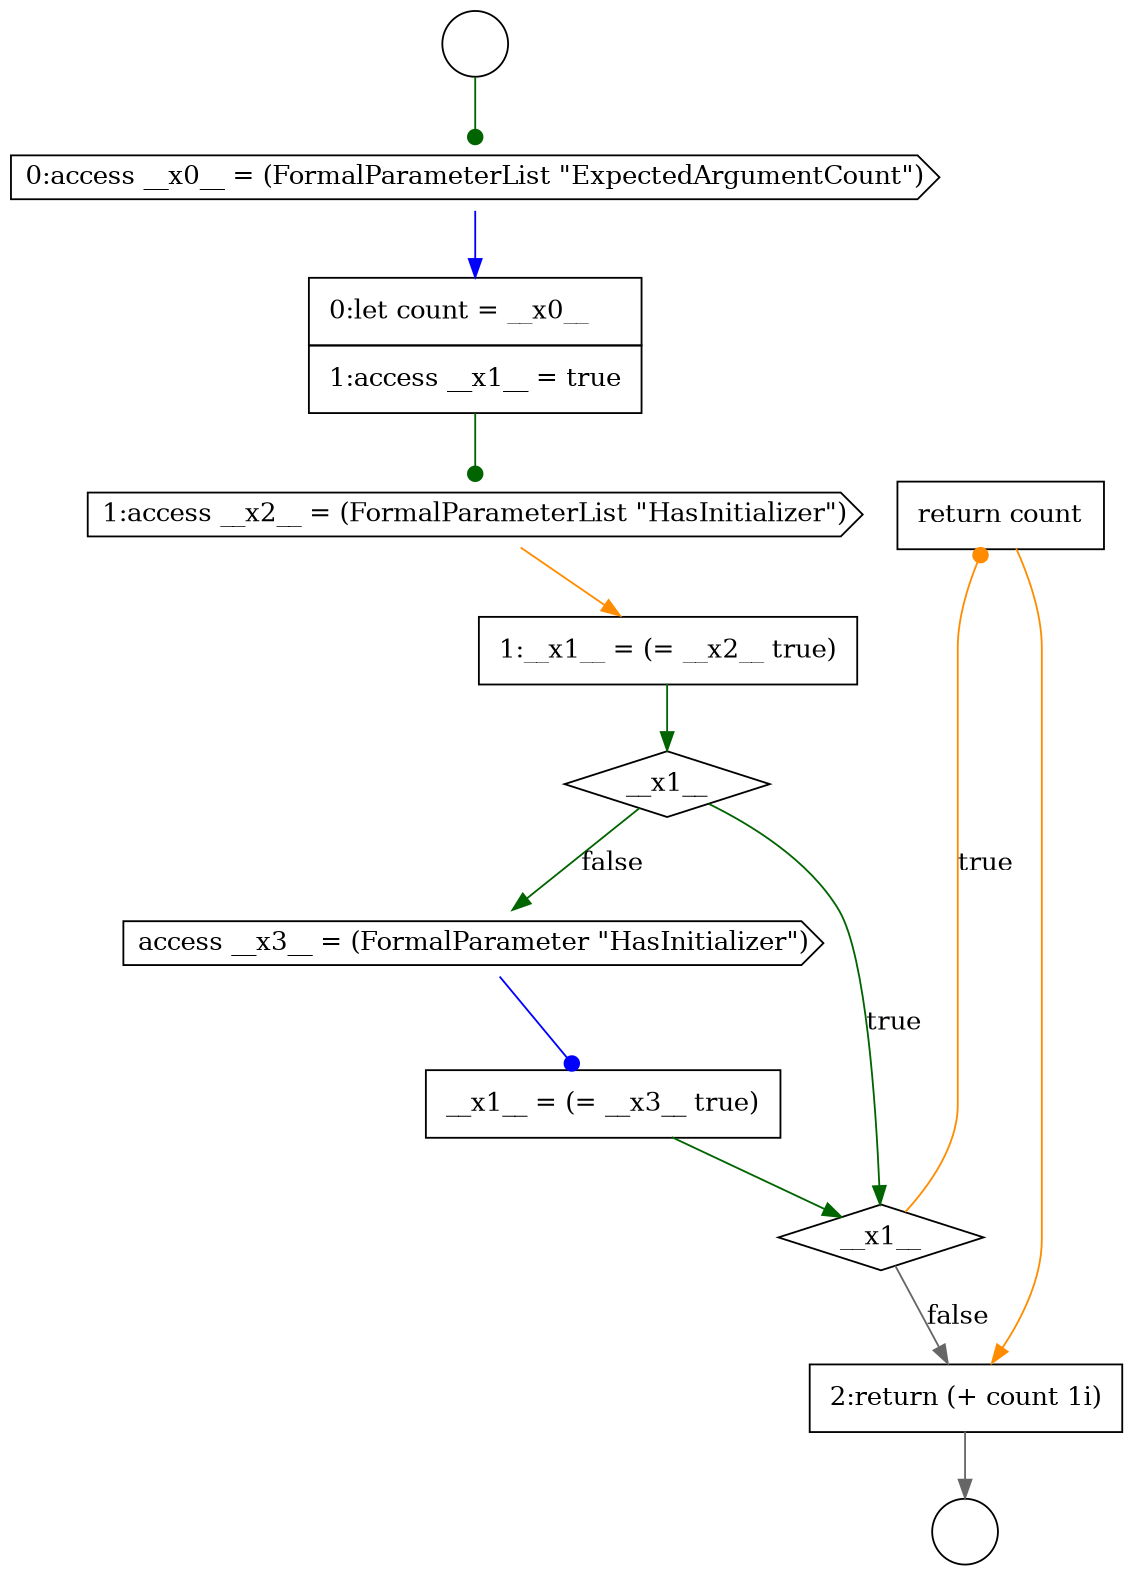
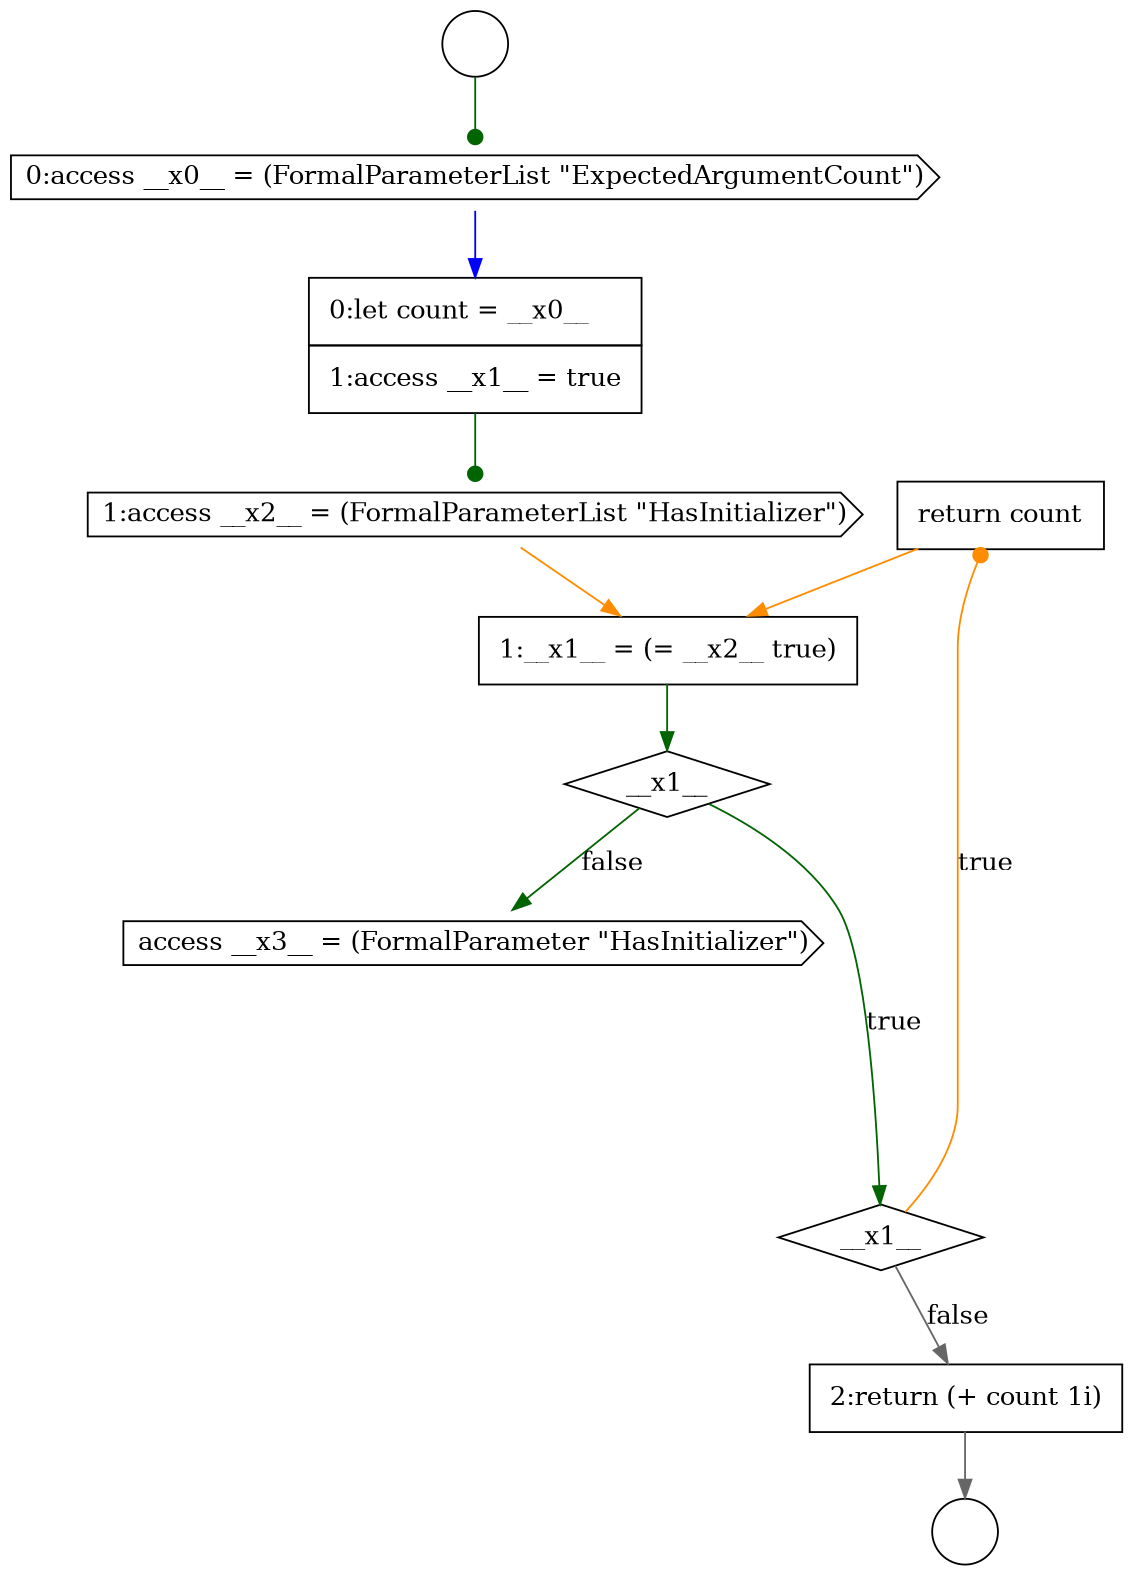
edge "return count" -> "2:return (+ count 1i)": now "return count" -> "1:__x1__ = (= __x2__ true)"
node "__x1__ = (= __x3__ true)": removed
